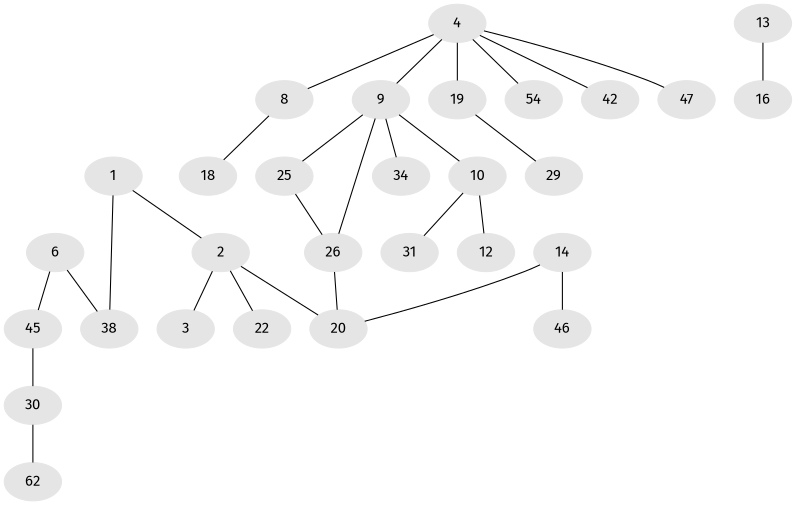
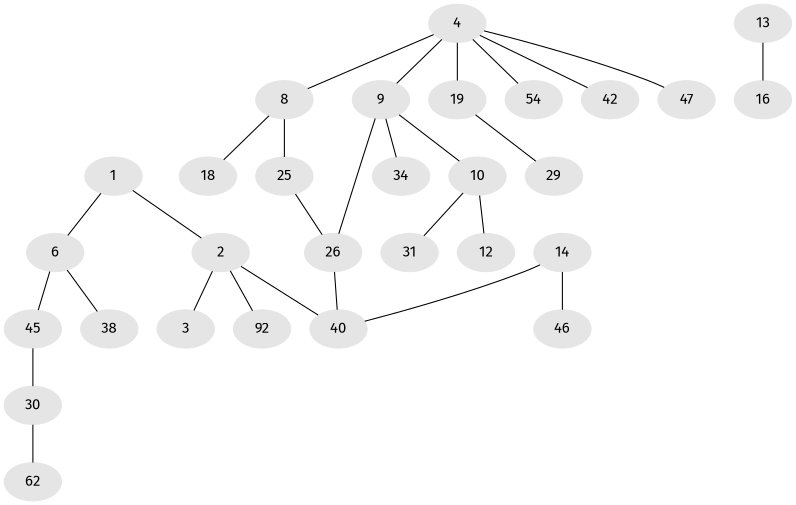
edge "9" -- "25": now "8" -- "25"
edge "1" -- "38": now "1" -- "6"
node "22": label "22" -> "92"
node "20": label "20" -> "40"
